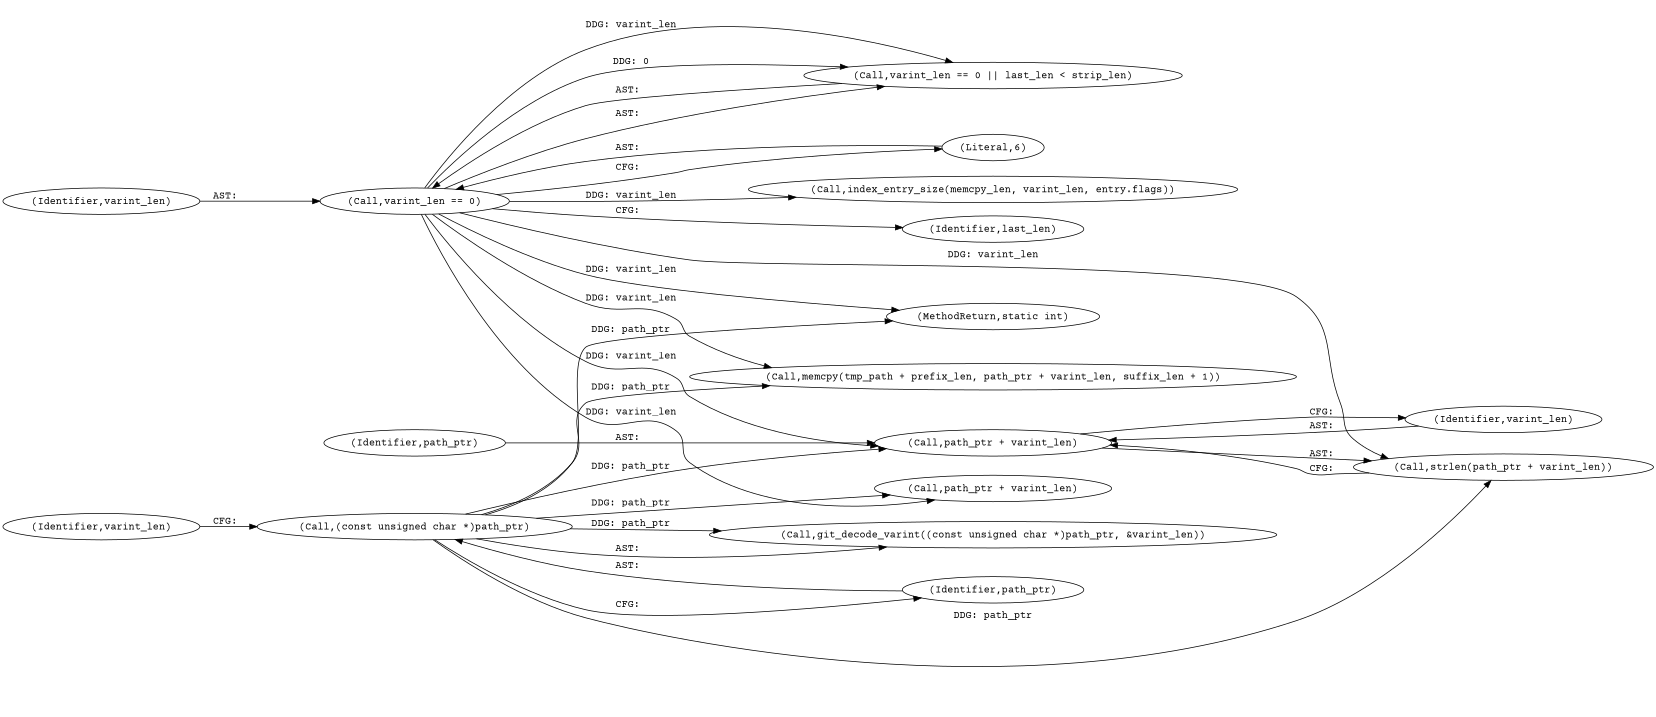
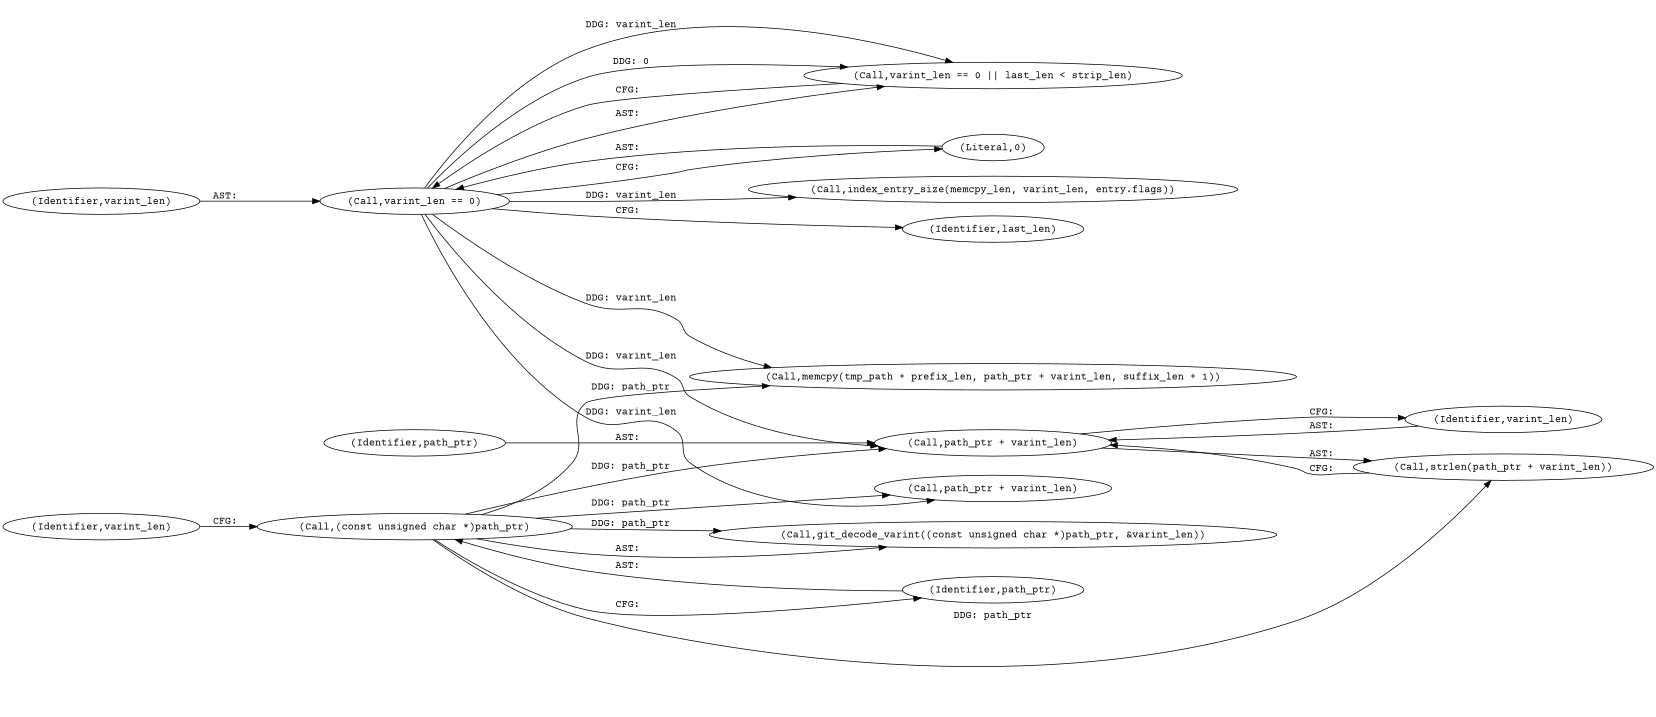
edge "(Call,varint_len == 0 || last_len < strip_len)" -> "(Call,varint_len == 0)": label "AST: " -> "CFG: "
node "(Literal,6)": label "(Literal,6)" -> "(Literal,0)"
edge "(Call,varint_len == 0)" -> "(Call,strlen(path_ptr + varint_len))": removed, label "DDG: varint_len"
node "(MethodReturn,static int)": removed
